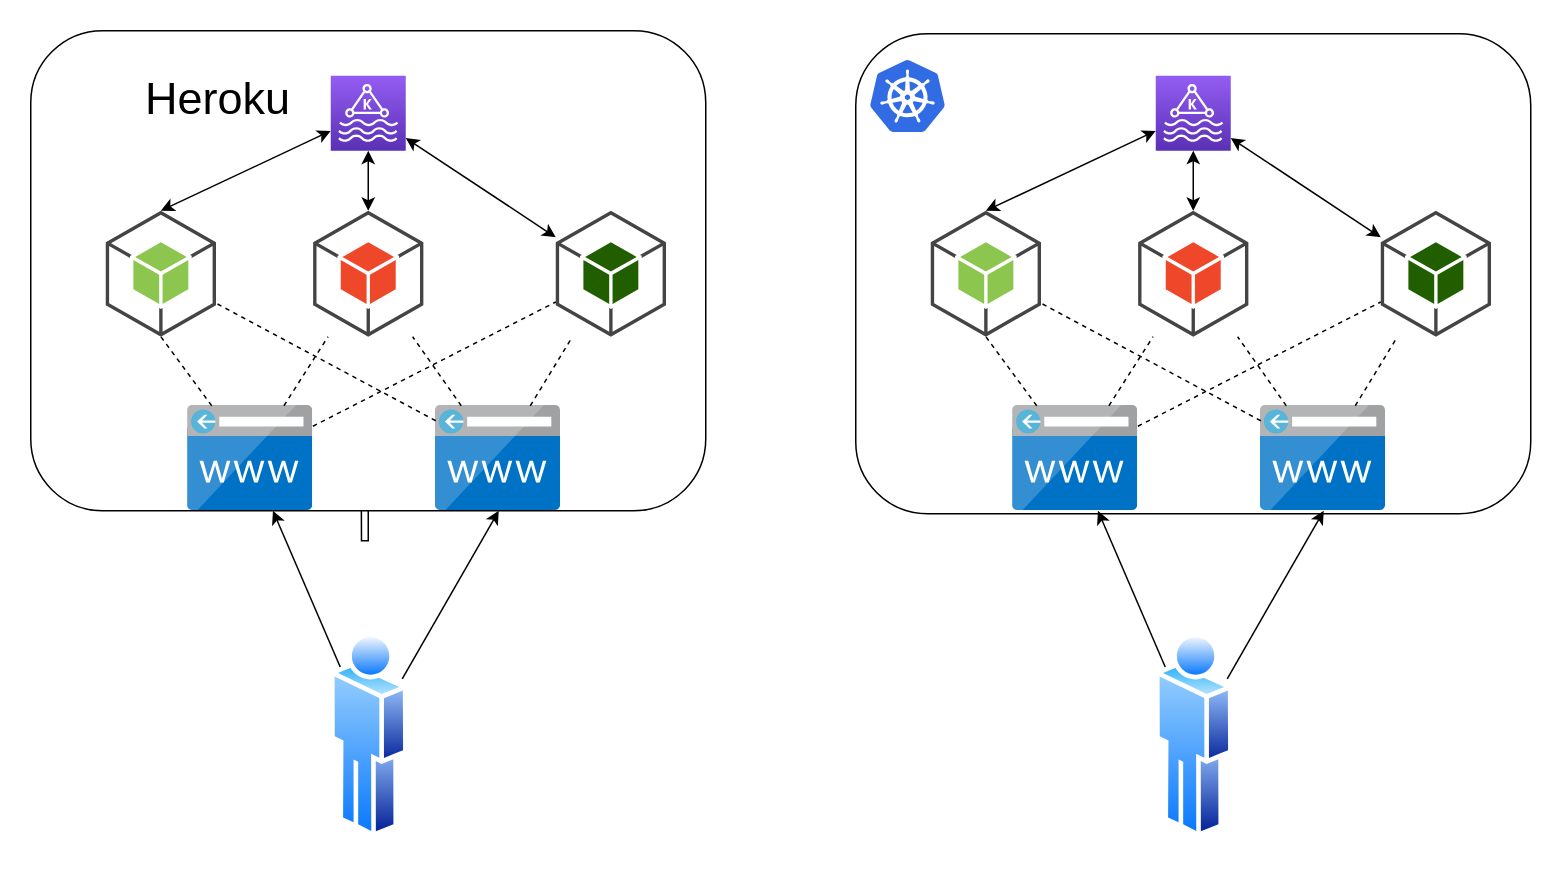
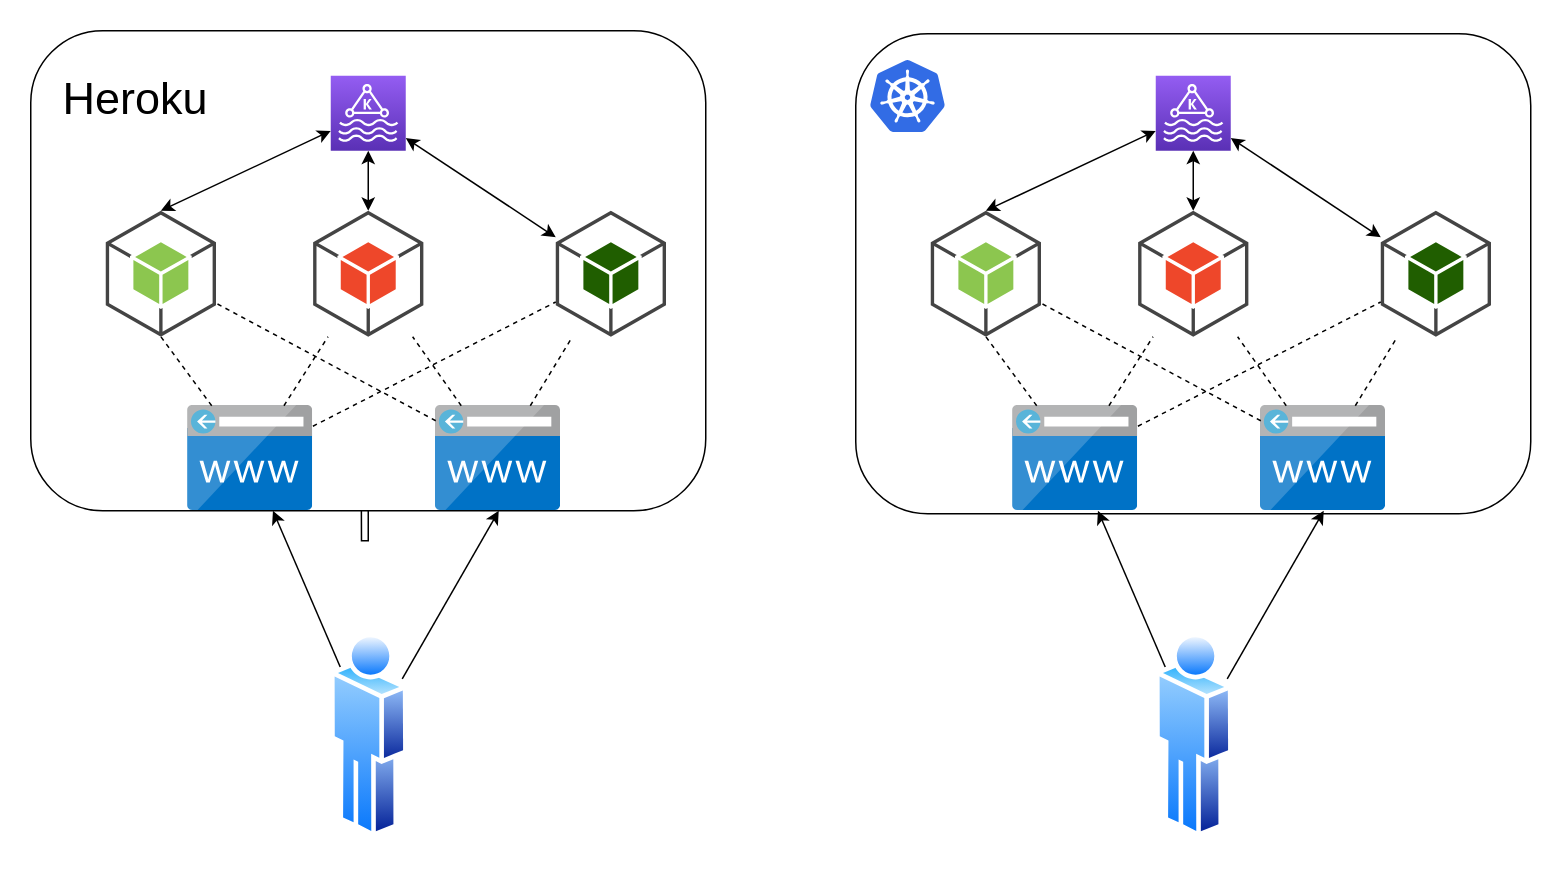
node "Heroku": moved (218, 98) -> (136, 98)
